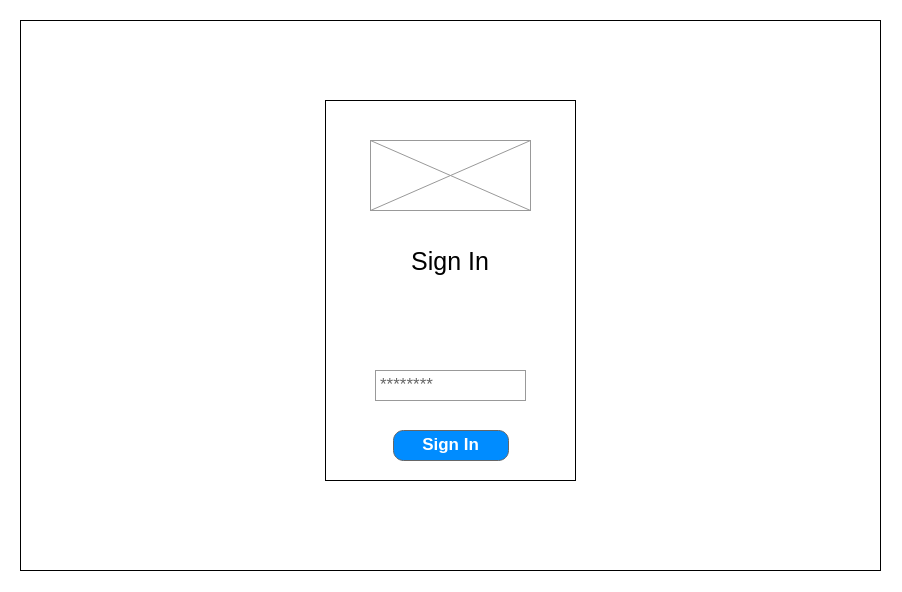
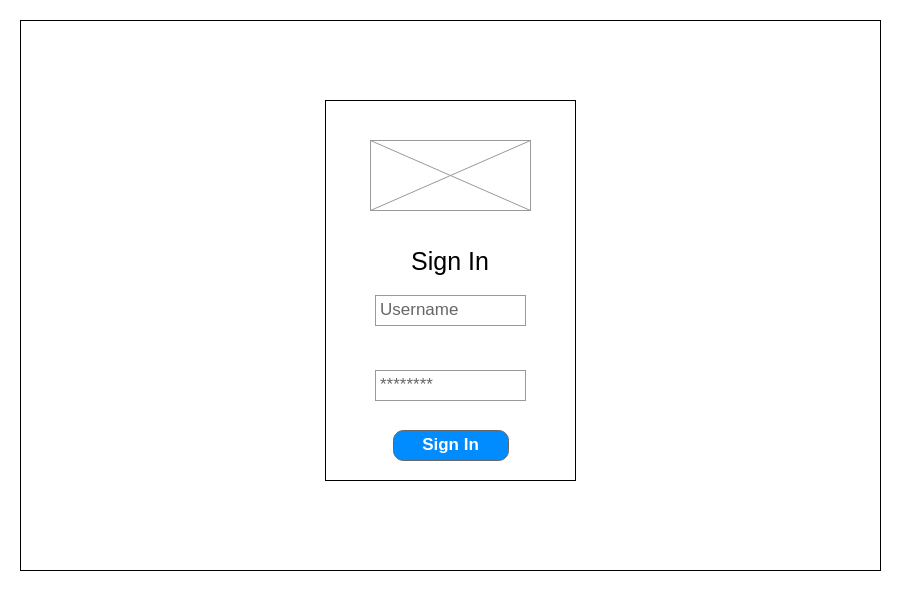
node "Username": added
